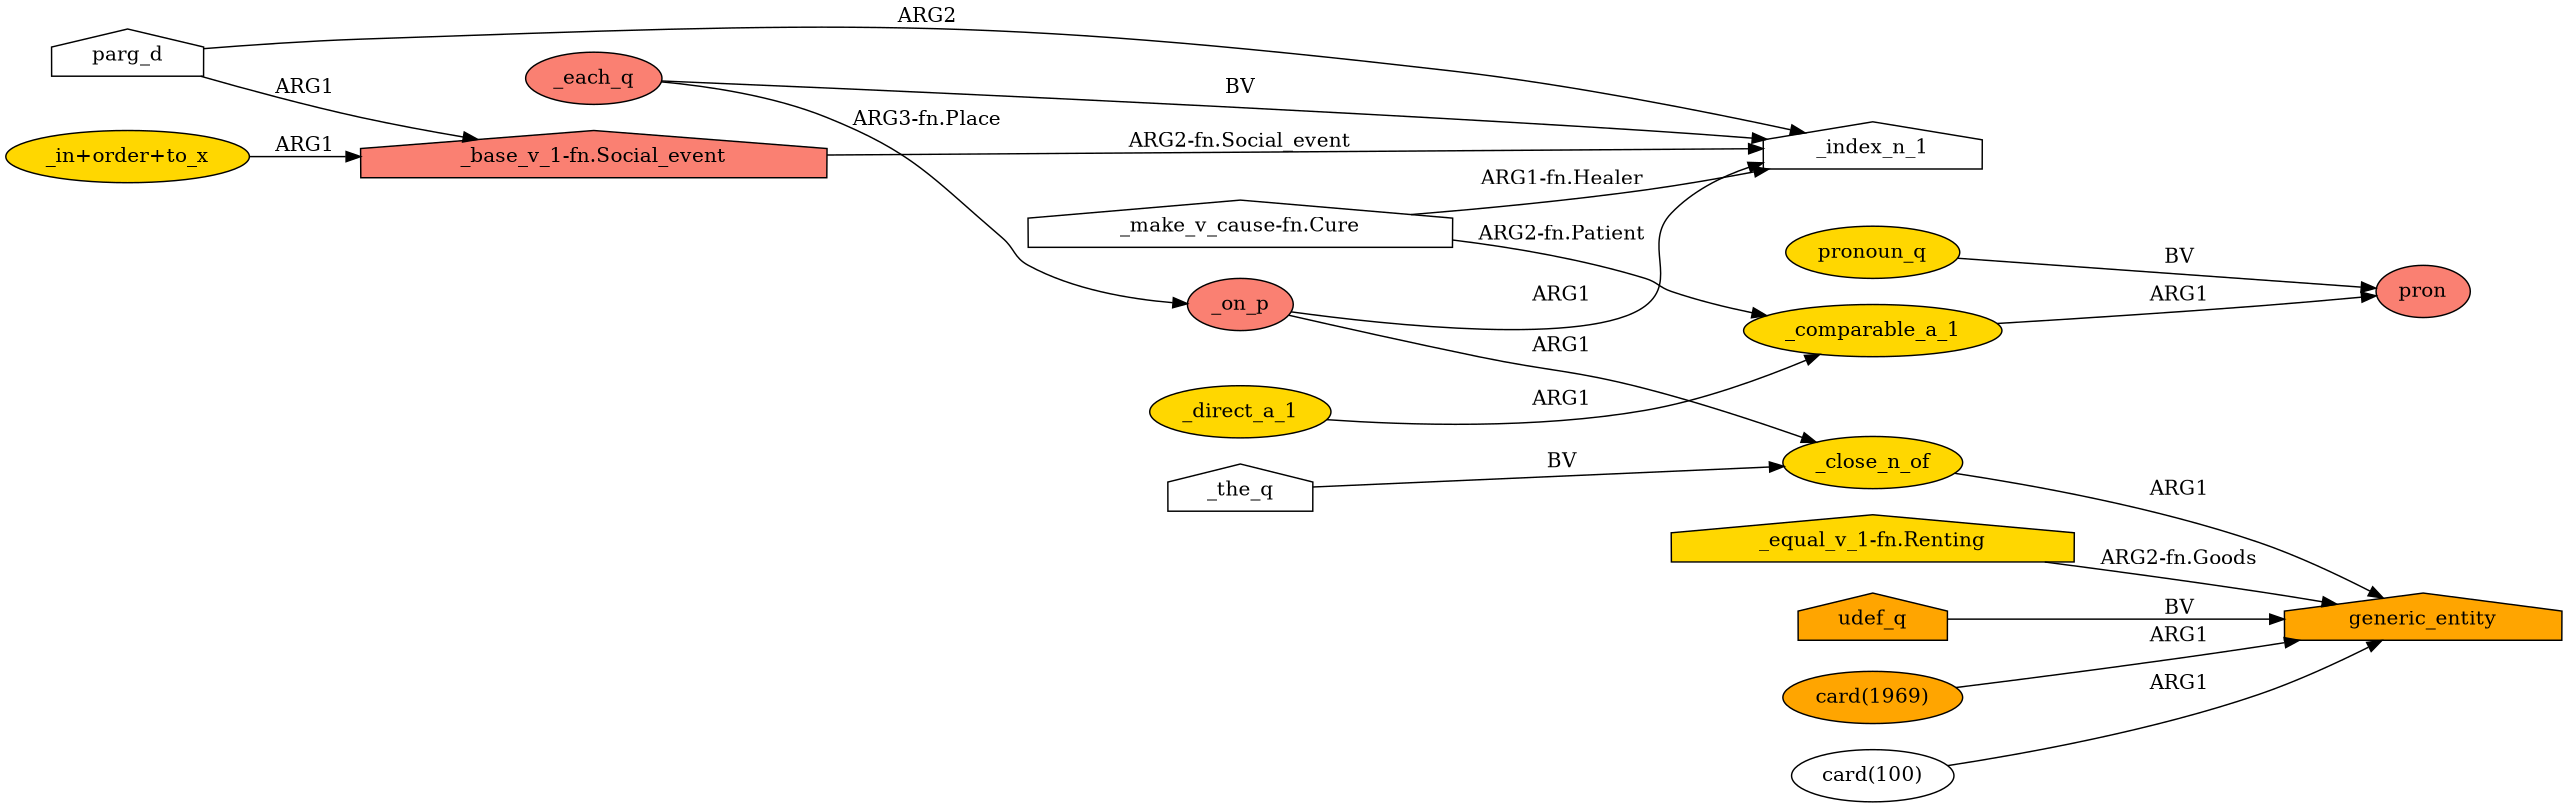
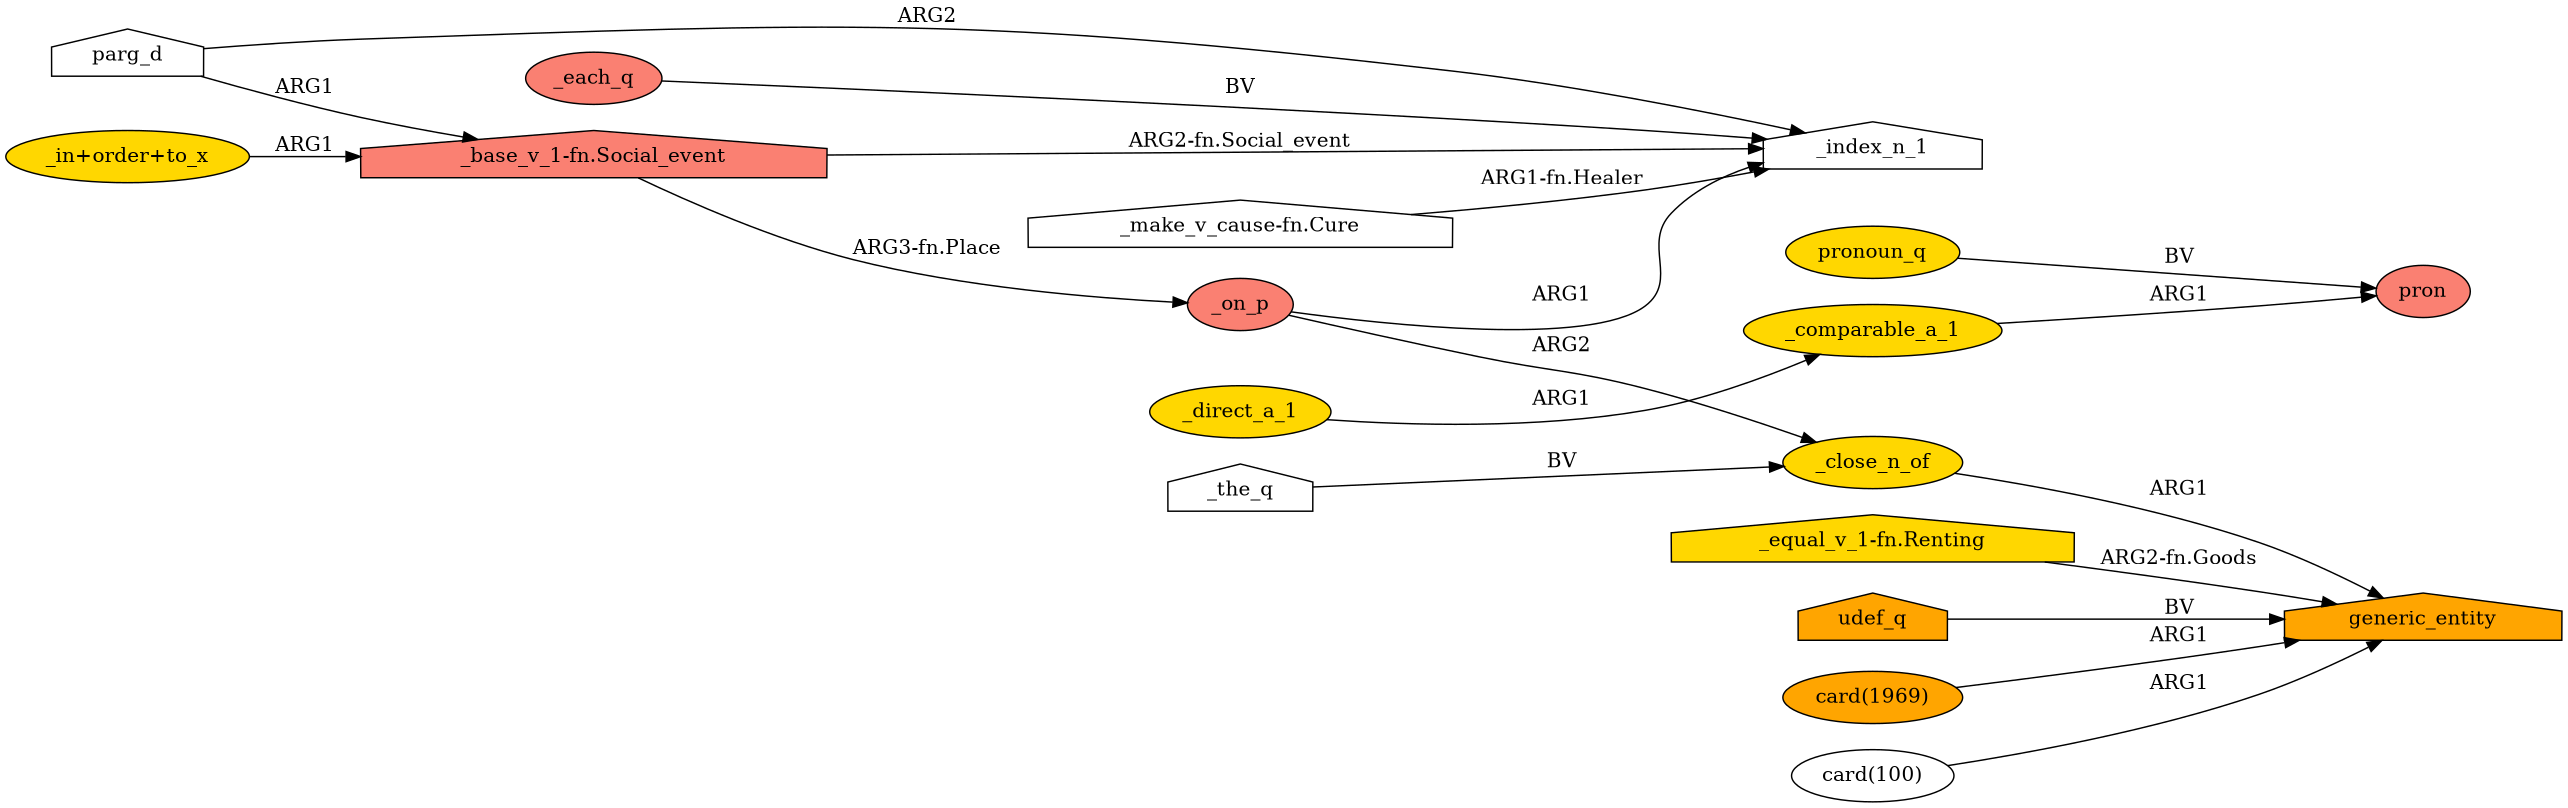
edge "_each_q" -> "_on_p": now "_base_v_1-fn.Social_event" -> "_on_p"
edge "_make_v_cause-fn.Cure" -> "_comparable_a_1": removed, label "ARG2-fn.Patient"
edge "_on_p" -> "_close_n_of": label "ARG1" -> "ARG2"
